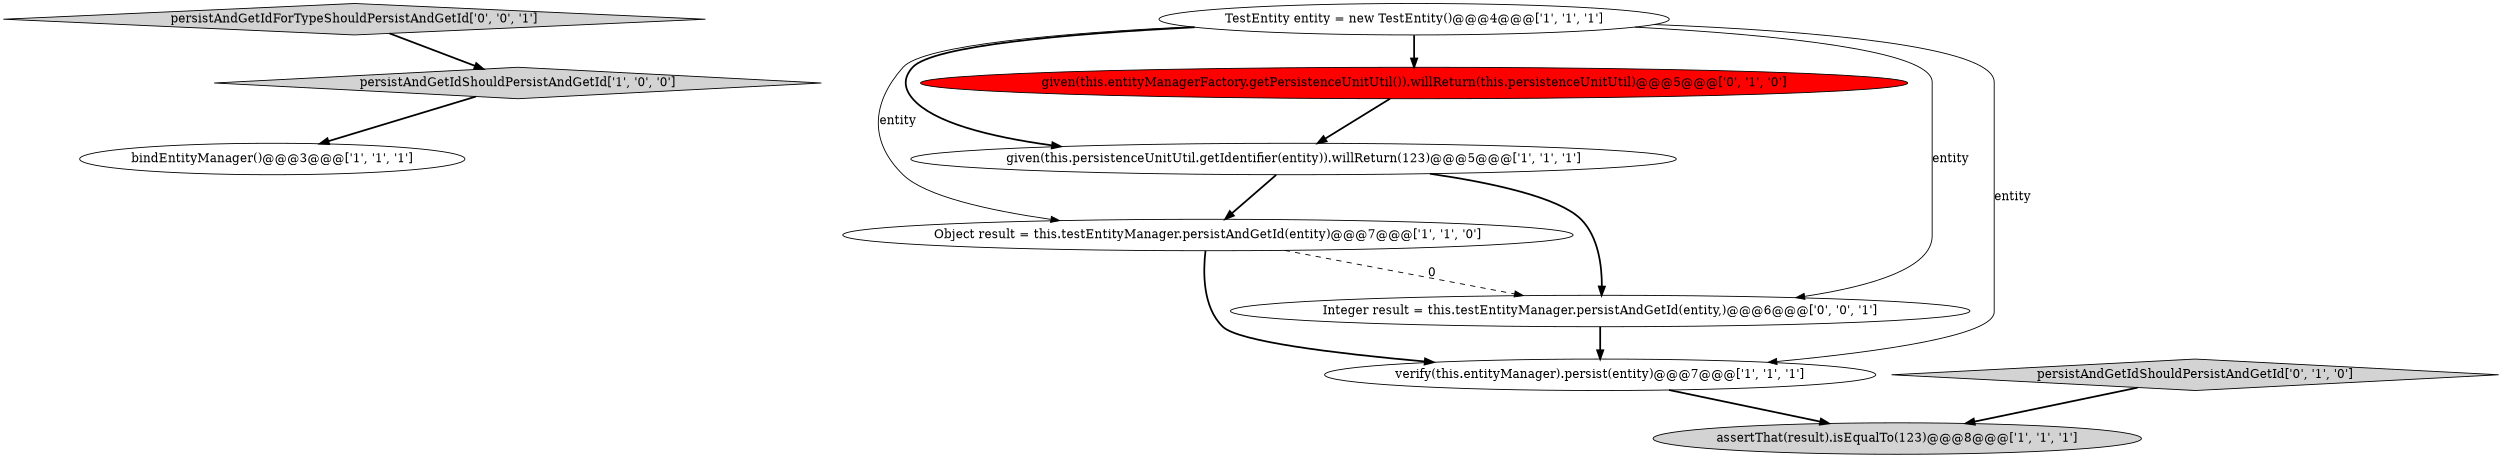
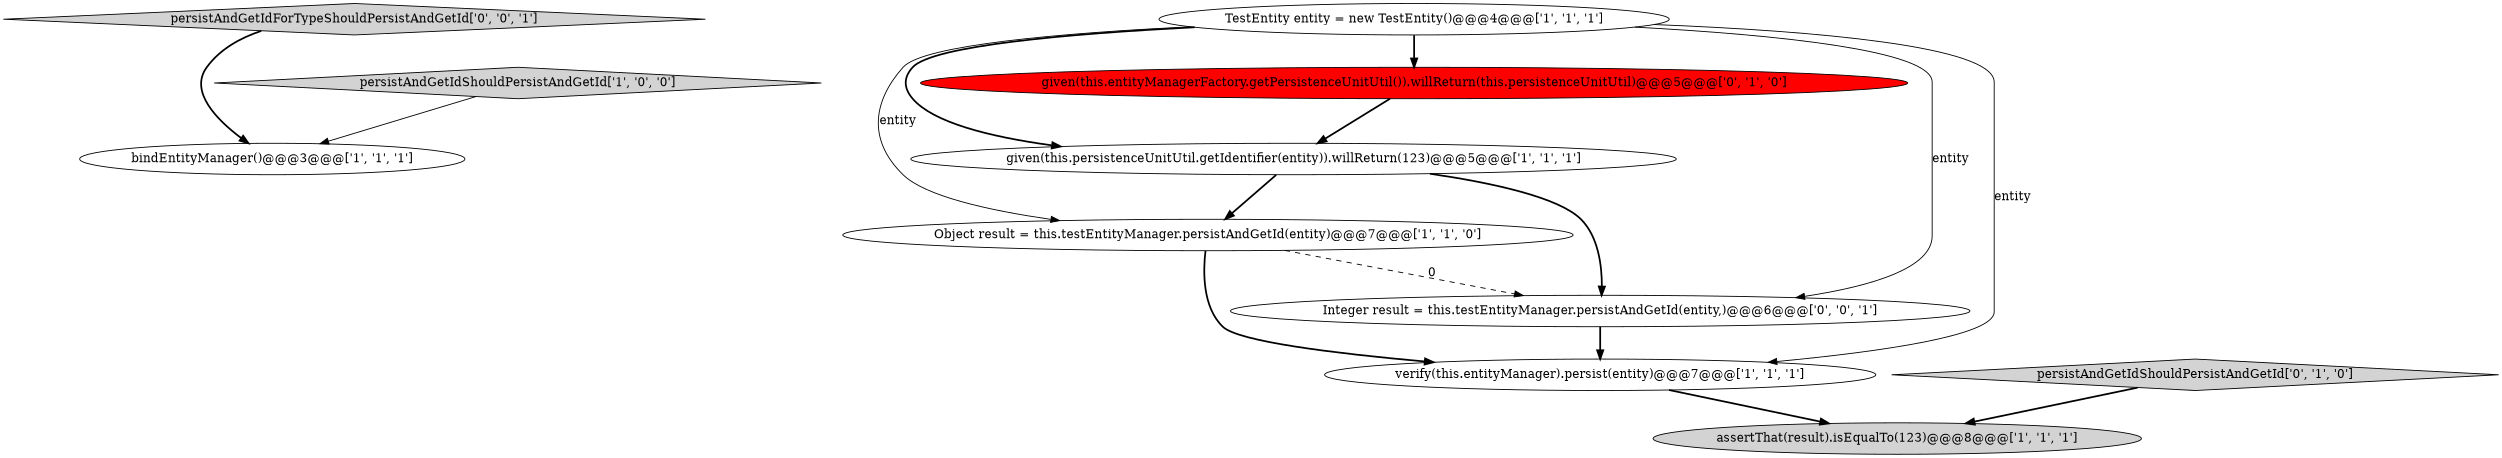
edge "persistAndGetIdForTypeShouldPersistAndGetId['0', '0', '1']" -> "persistAndGetIdShouldPersistAndGetId['1', '0', '0']": now "persistAndGetIdForTypeShouldPersistAndGetId['0', '0', '1']" -> "bindEntityManager()@@@3@@@['1', '1', '1']"
edge "persistAndGetIdShouldPersistAndGetId['1', '0', '0']" -> "bindEntityManager()@@@3@@@['1', '1', '1']": style bold -> solid
